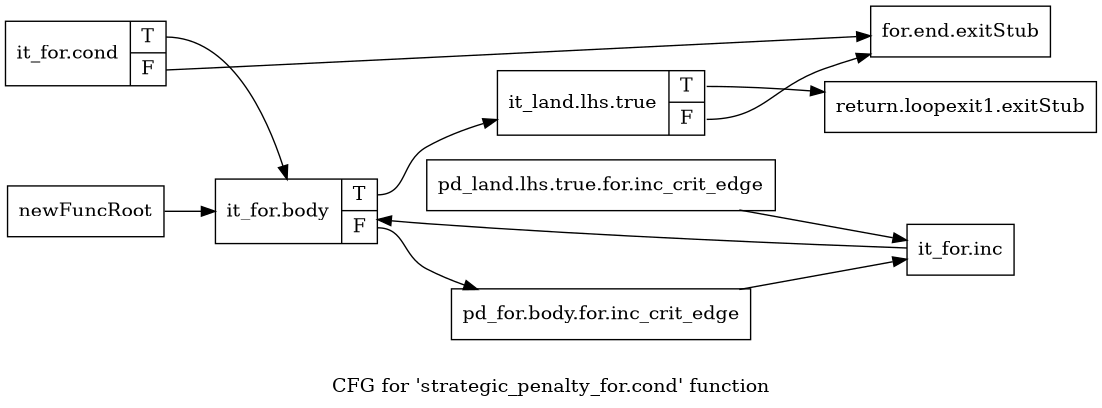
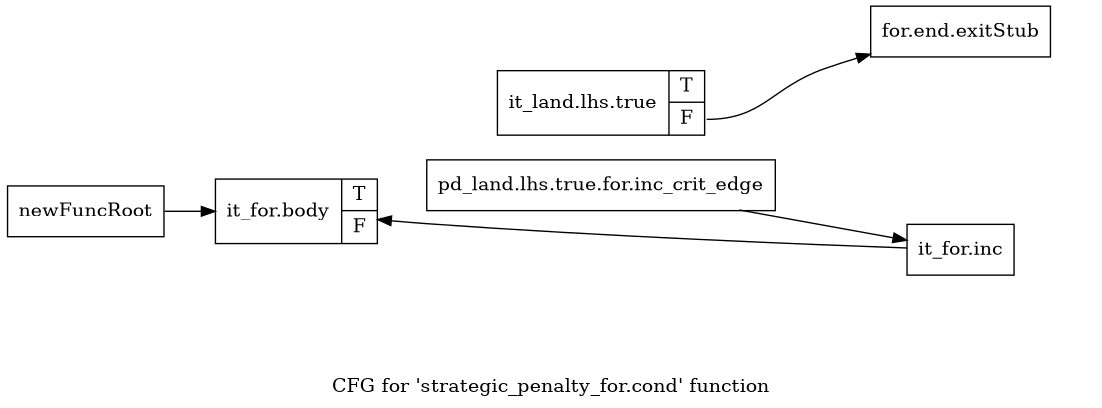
node "it_for.cond": removed
node "return.loopexit1.exitStub": removed
edge "it_for.body" -> "it_land.lhs.true": removed
node "pd_for.body.for.inc_crit_edge": removed
